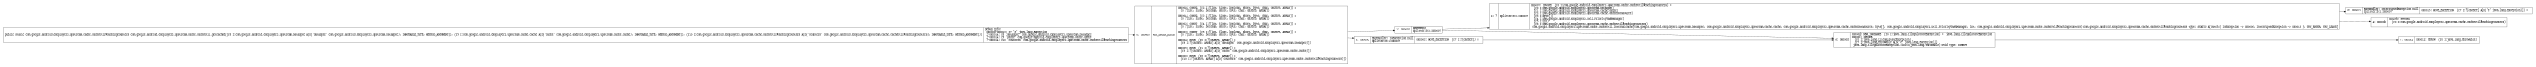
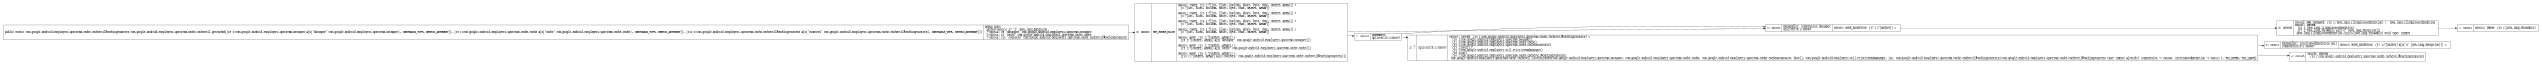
node "8: 0x0013": text "Splitter:B:1:0x0007" -> "IOException:B:1:0x0007"
edge "1: 0x0007" -> "6: 0x000d": now "1: 0x0007" -> "5: 0x000c"
node "5: 0x000c": text "ExcHandler: IOException null" -> "ExcHandler: IOException dataSpec"
